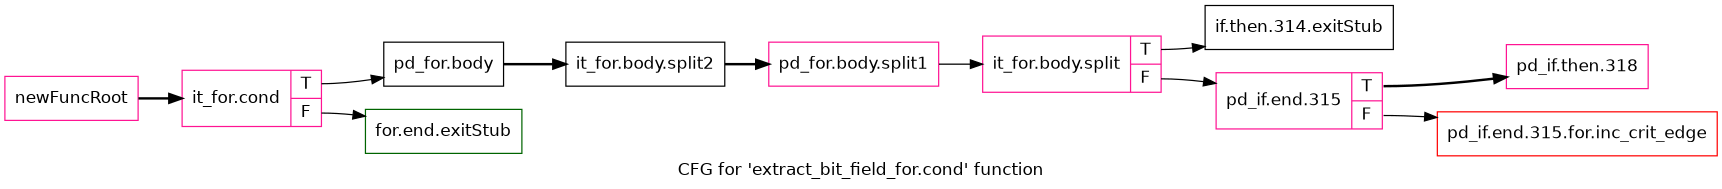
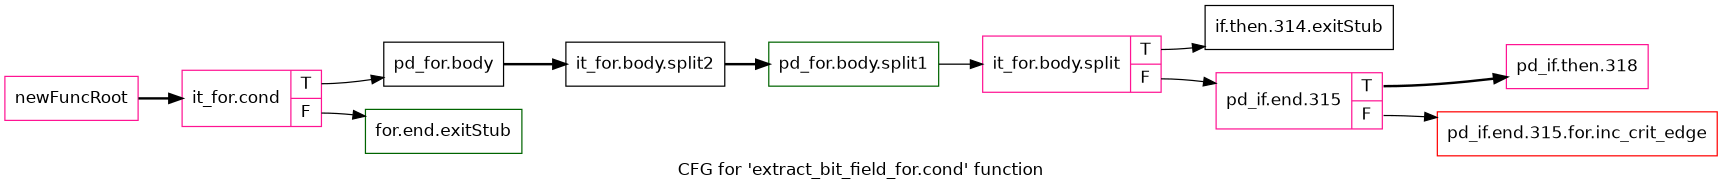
node "pd_for.body.split1": color deeppink -> darkgreen
